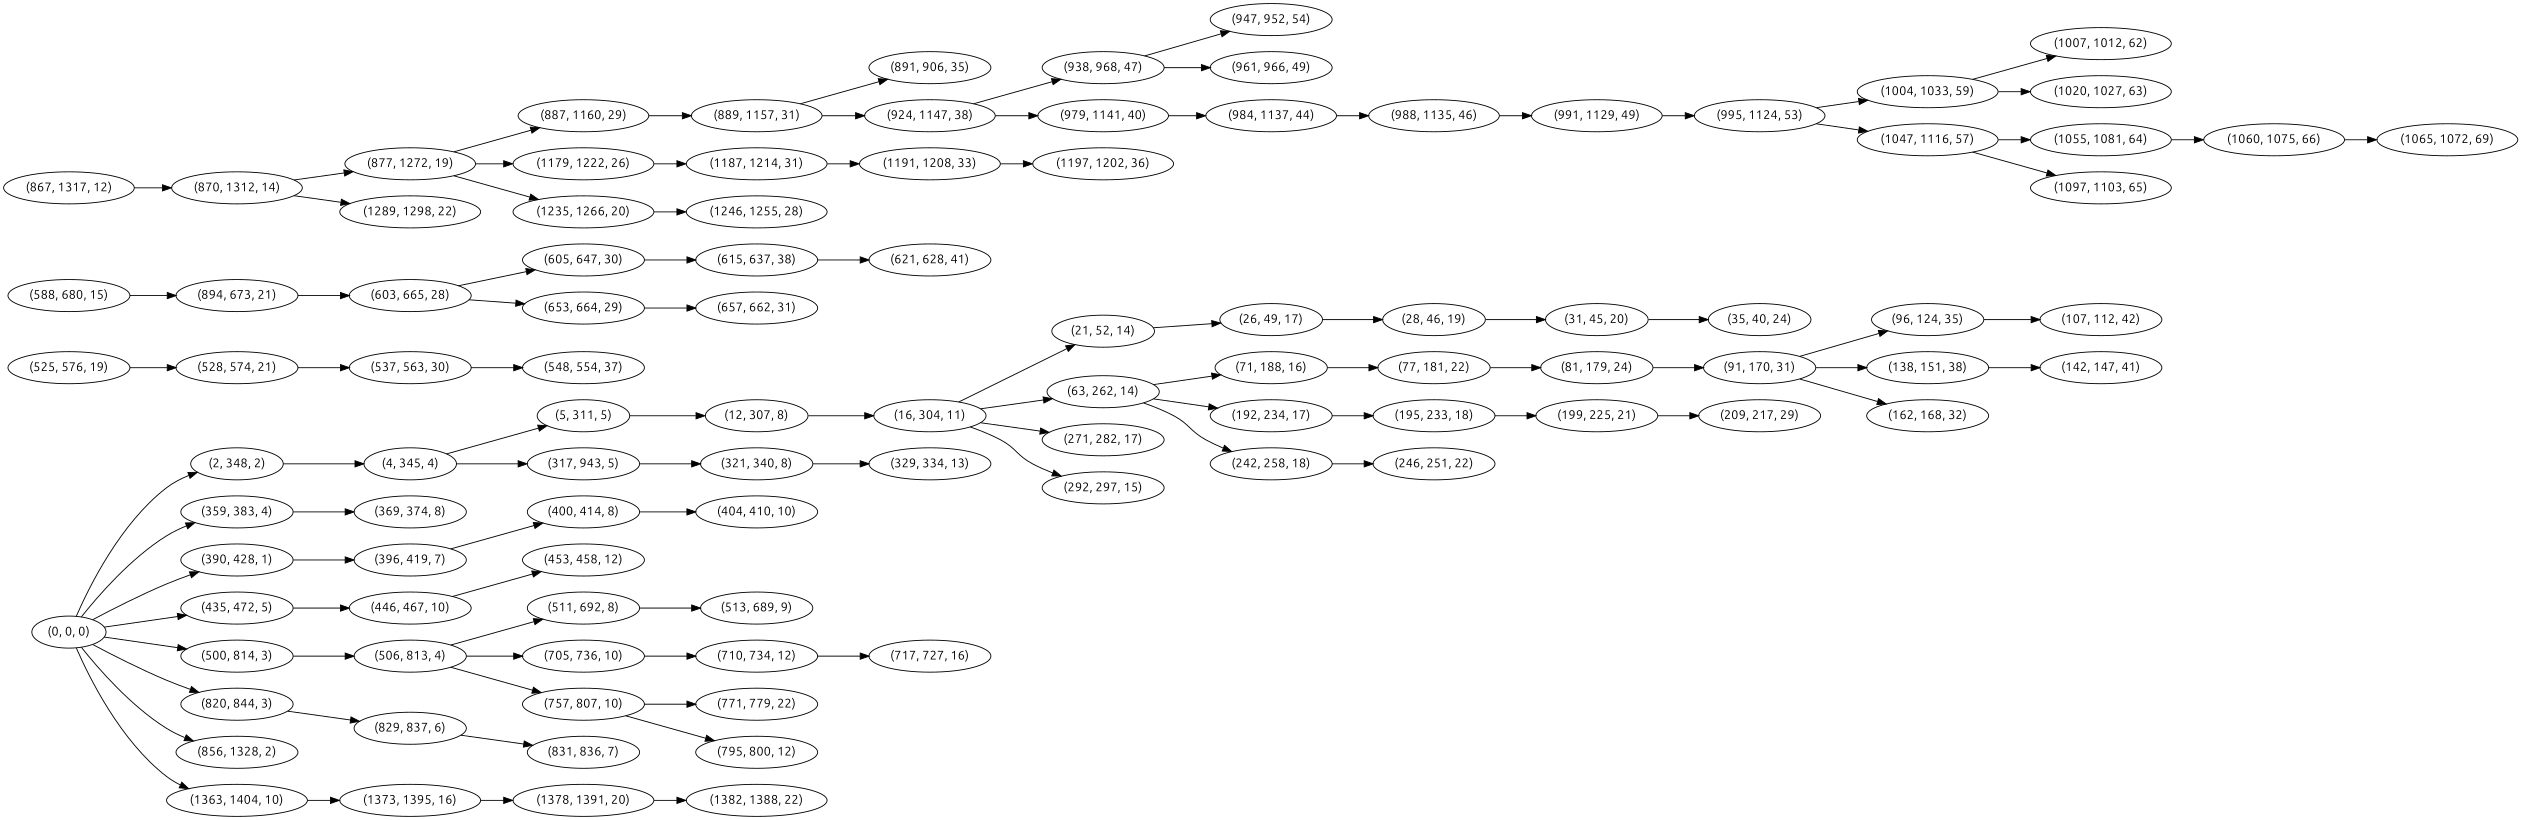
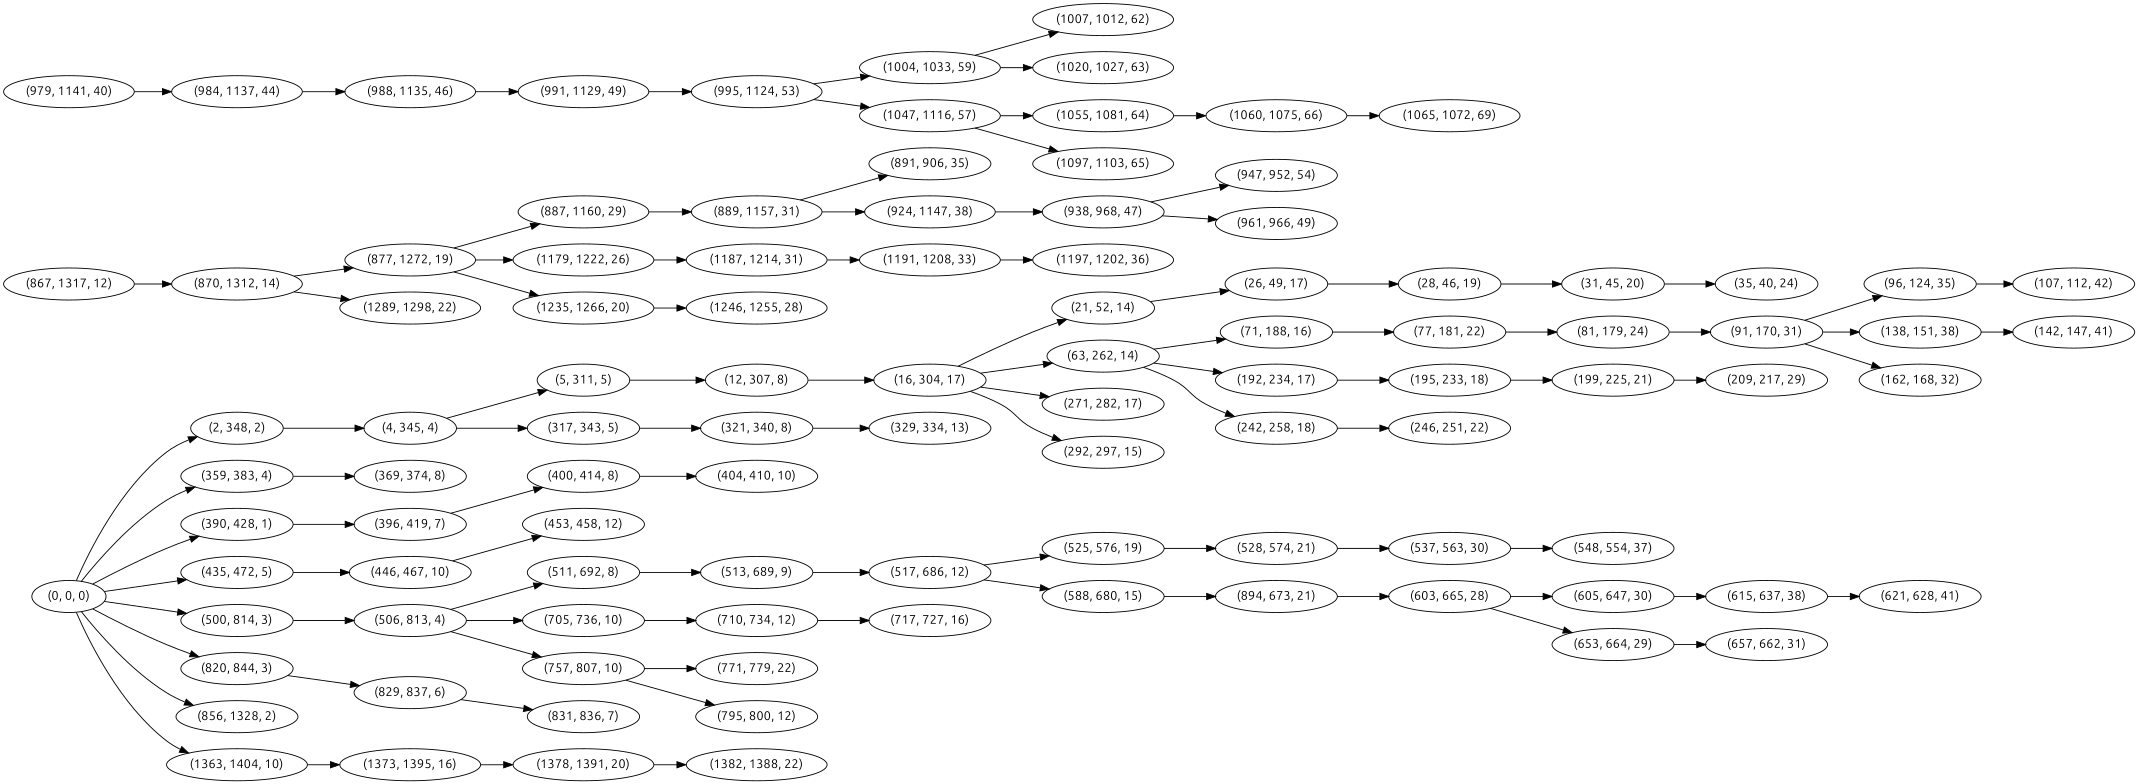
edge "(924, 1147, 38)" -> "(979, 1141, 40)": removed
node "(16, 304, 11)": label "(16, 304, 11)" -> "(16, 304, 17)"
node "(317, 943, 5)": label "(317, 943, 5)" -> "(317, 343, 5)"
node "(517, 686, 12)": added
